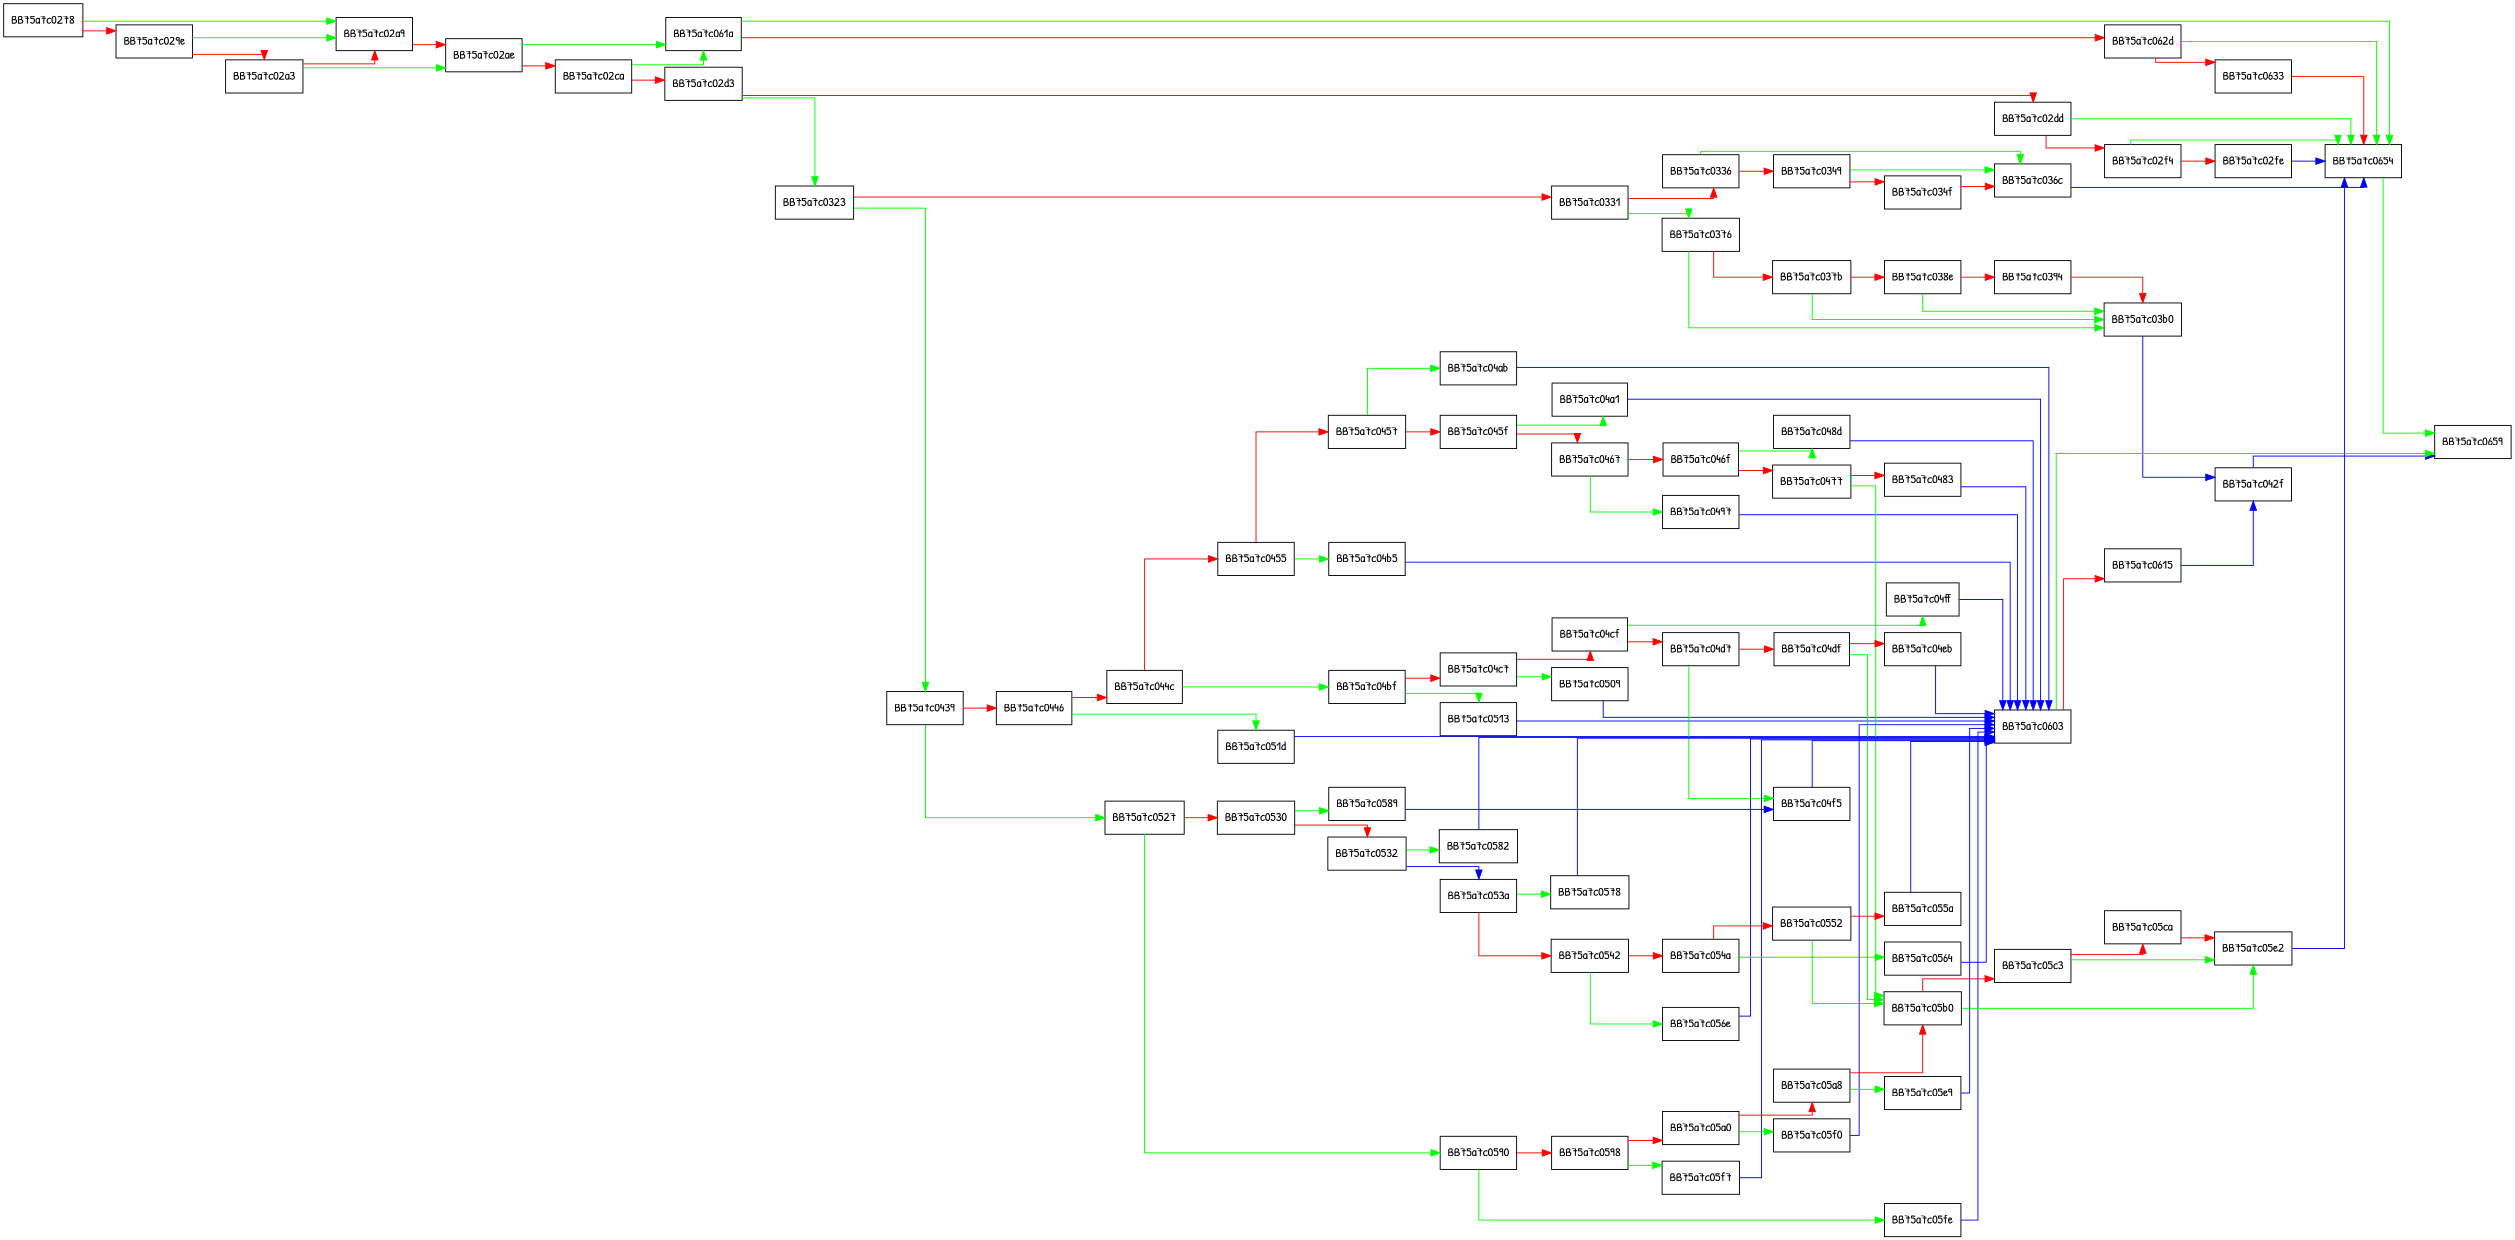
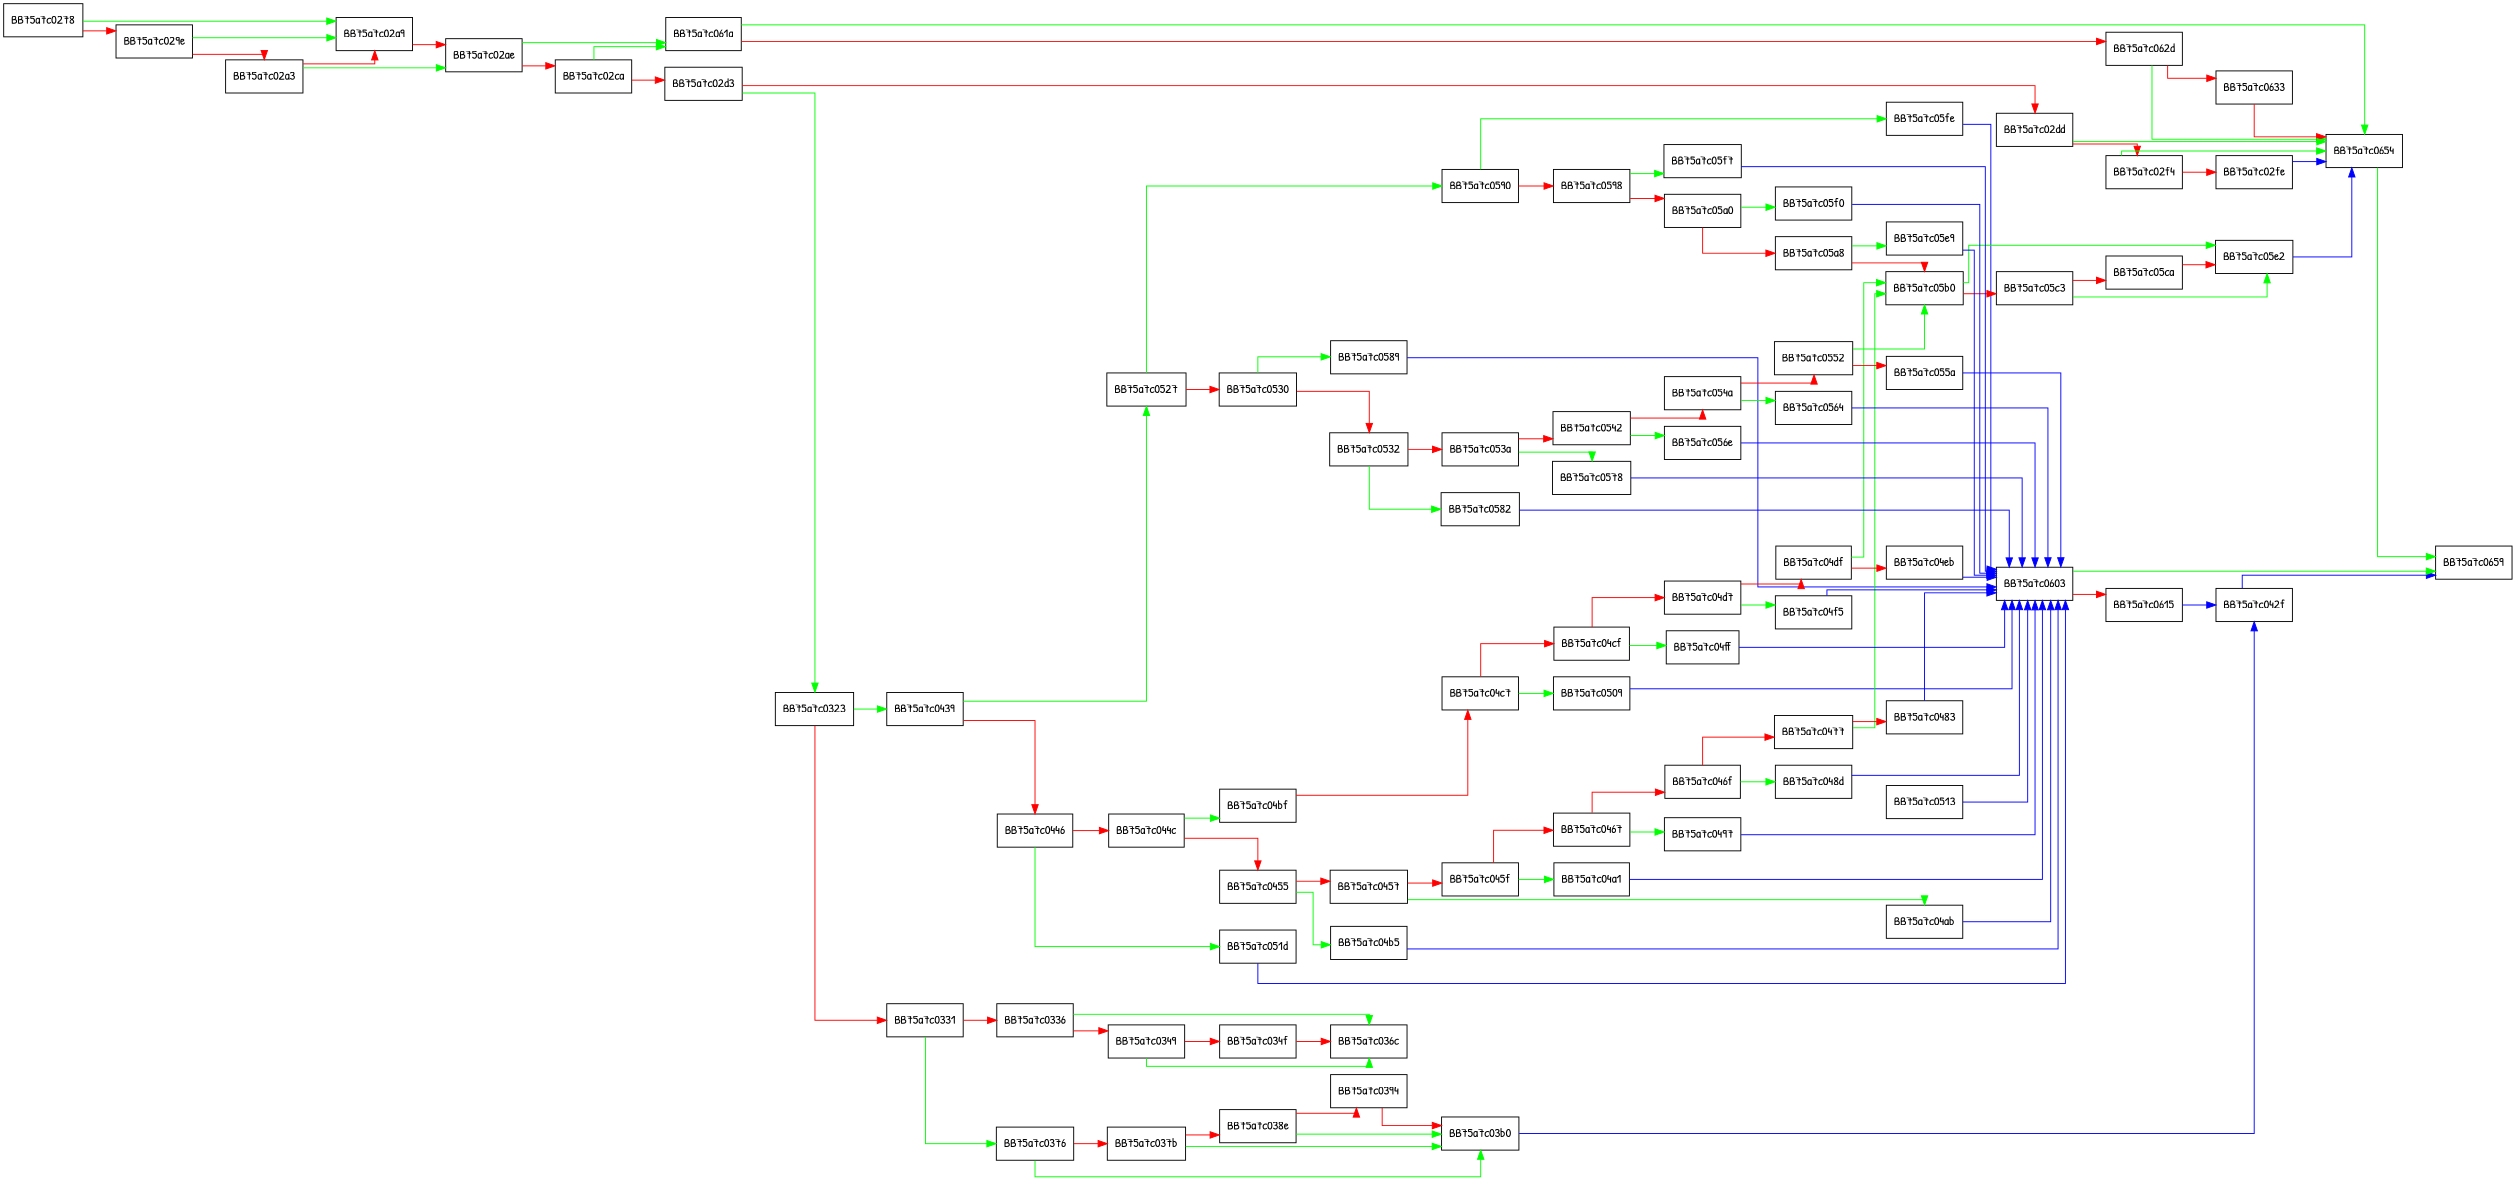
edge "BB75a7c036c" -> "BB75a7c0654": removed
edge "BB75a7c04bf" -> "BB75a7c0513": removed
edge "BB75a7c0589" -> "BB75a7c04f5": now "BB75a7c0589" -> "BB75a7c0603"
edge "BB75a7c0532" -> "BB75a7c053a": color blue -> red
